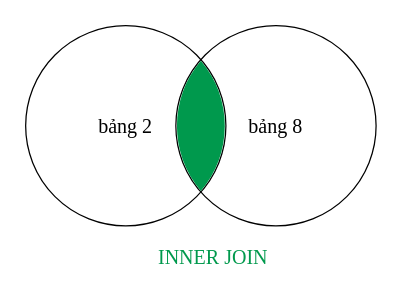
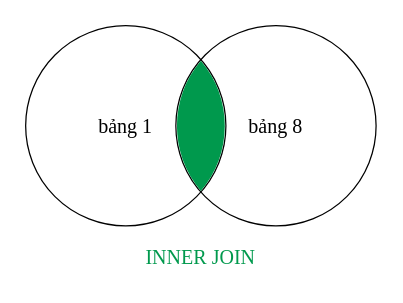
node "bảng 2": label "bảng 2" -> "bảng 1"
node "INNER JOIN": moved (213, 257) -> (201, 257)
